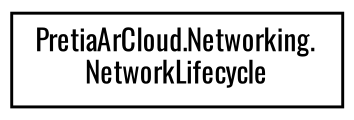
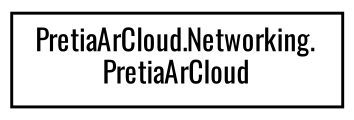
node "PretiaArCloud.Networking. NetworkLifecycle": label "PretiaArCloud.Networking. NetworkLifecycle" -> "PretiaArCloud.Networking. PretiaArCloud"
